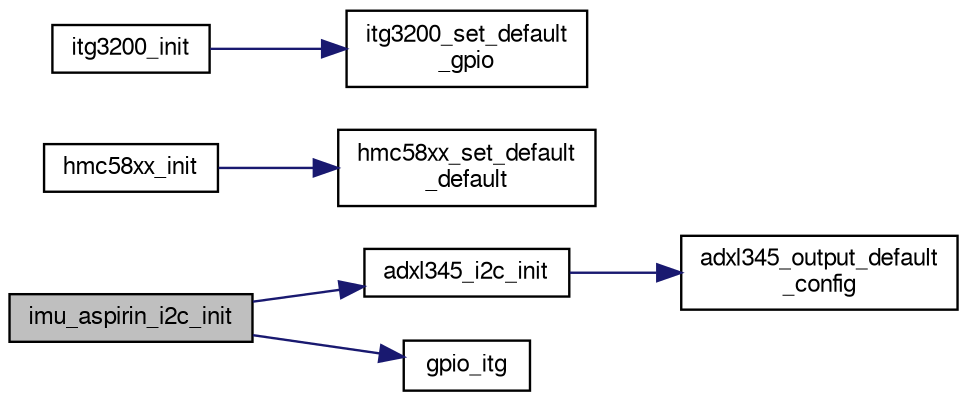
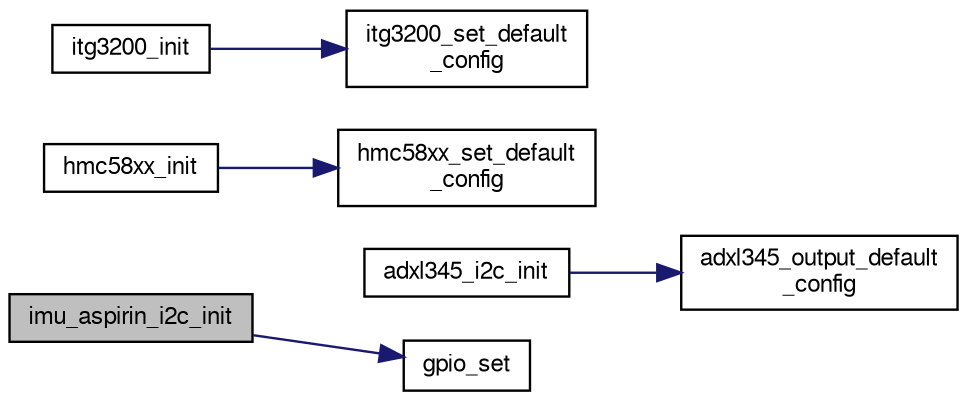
node "itg3200_set_default _gpio": label "itg3200_set_default _gpio" -> "itg3200_set_default _config"
node "hmc58xx_set_default _default": label "hmc58xx_set_default _default" -> "hmc58xx_set_default _config"
edge "imu_aspirin_i2c_init" -> "adxl345_i2c_init": removed
node "gpio_itg": label "gpio_itg" -> "gpio_set"
